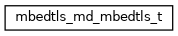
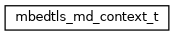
node "mbedtls_md_mbedtls_t": label "mbedtls_md_mbedtls_t" -> "mbedtls_md_context_t"
